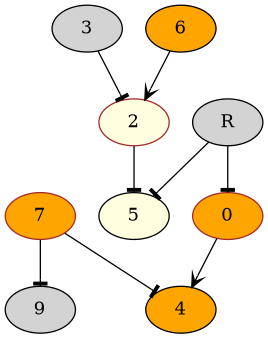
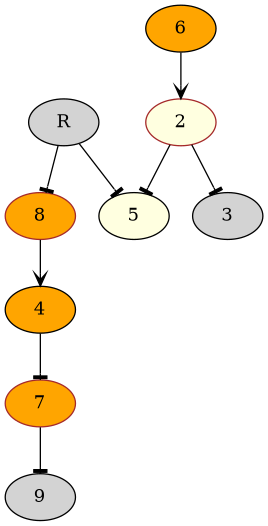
edge "3" -> "2": reversed
node "0": label "0" -> "8"
edge "7" -> "4": reversed
